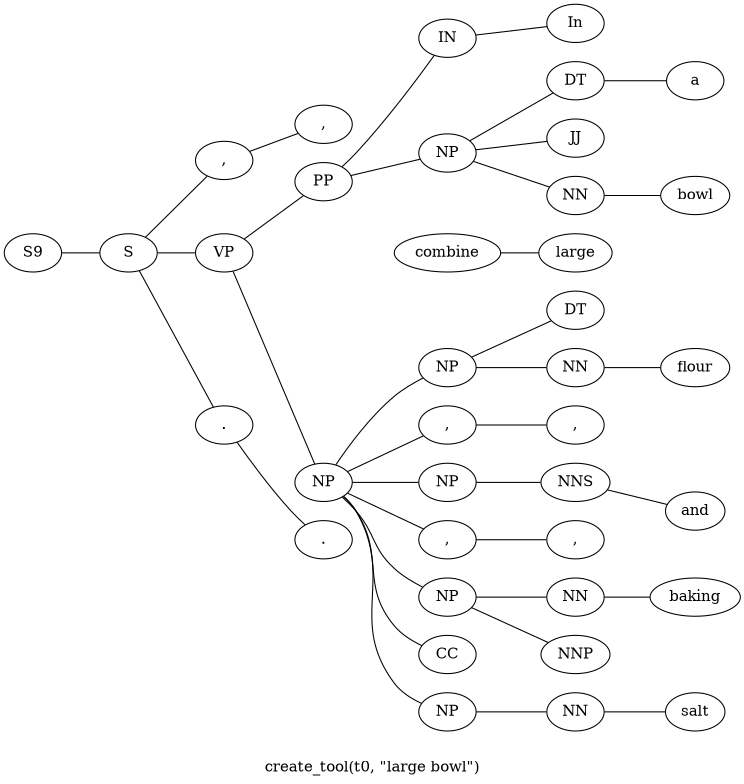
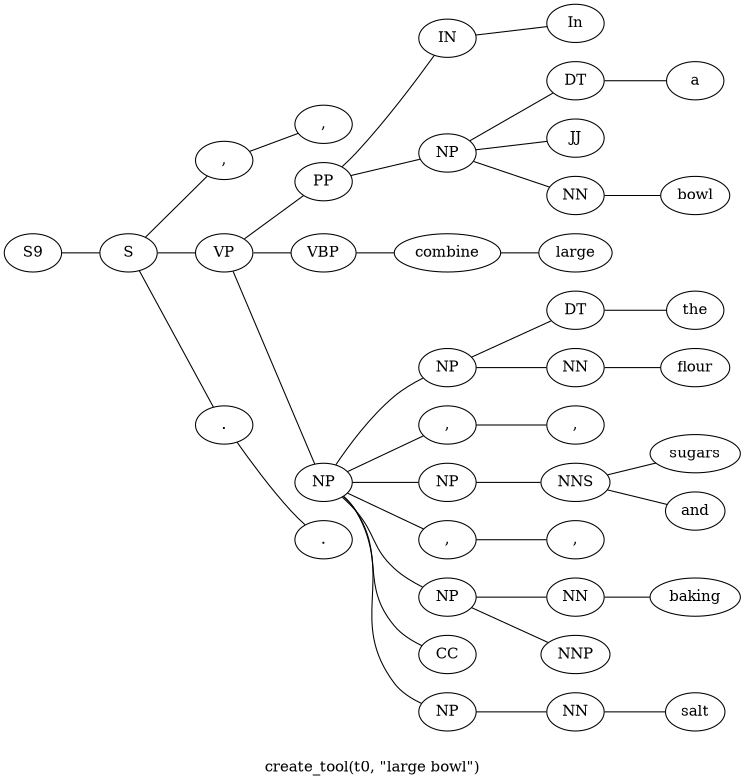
node "VBP": added
node "the": added
node "sugars": added
